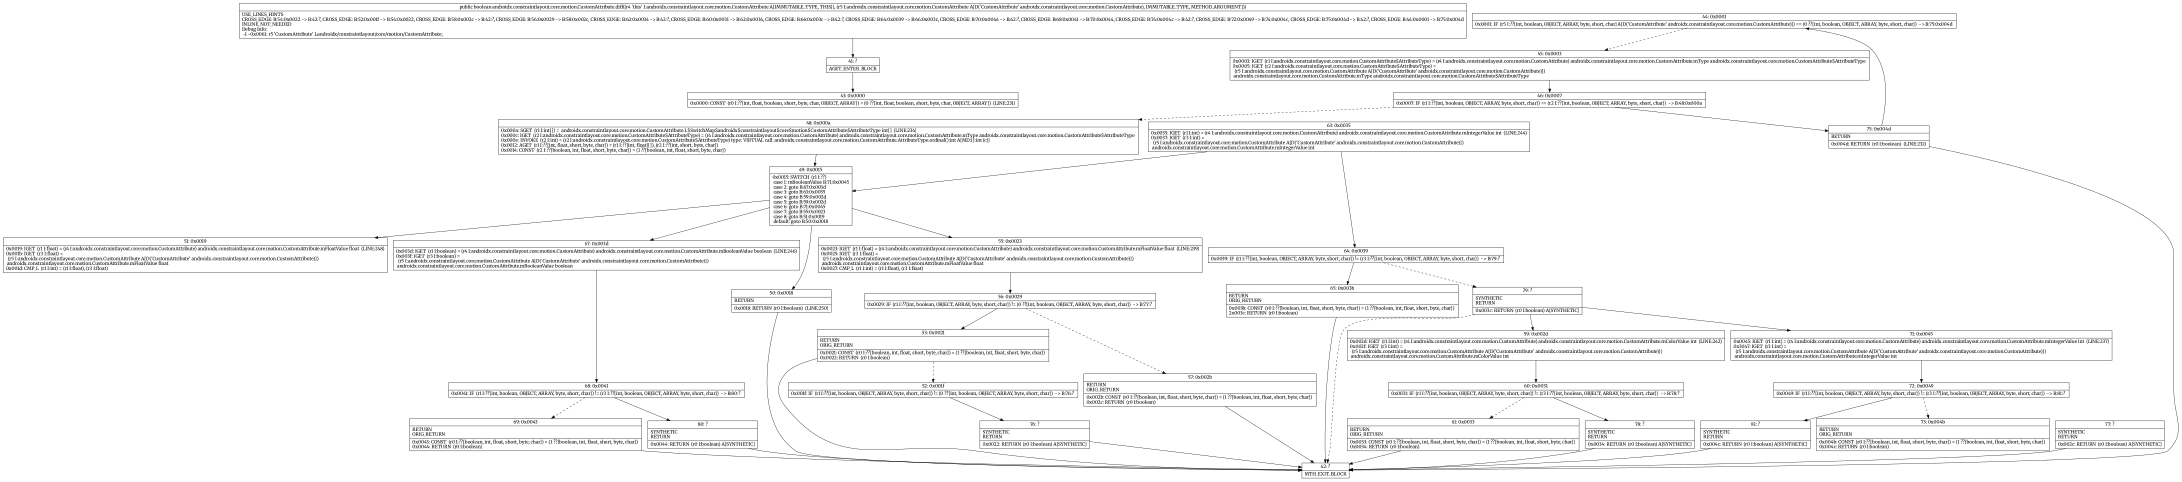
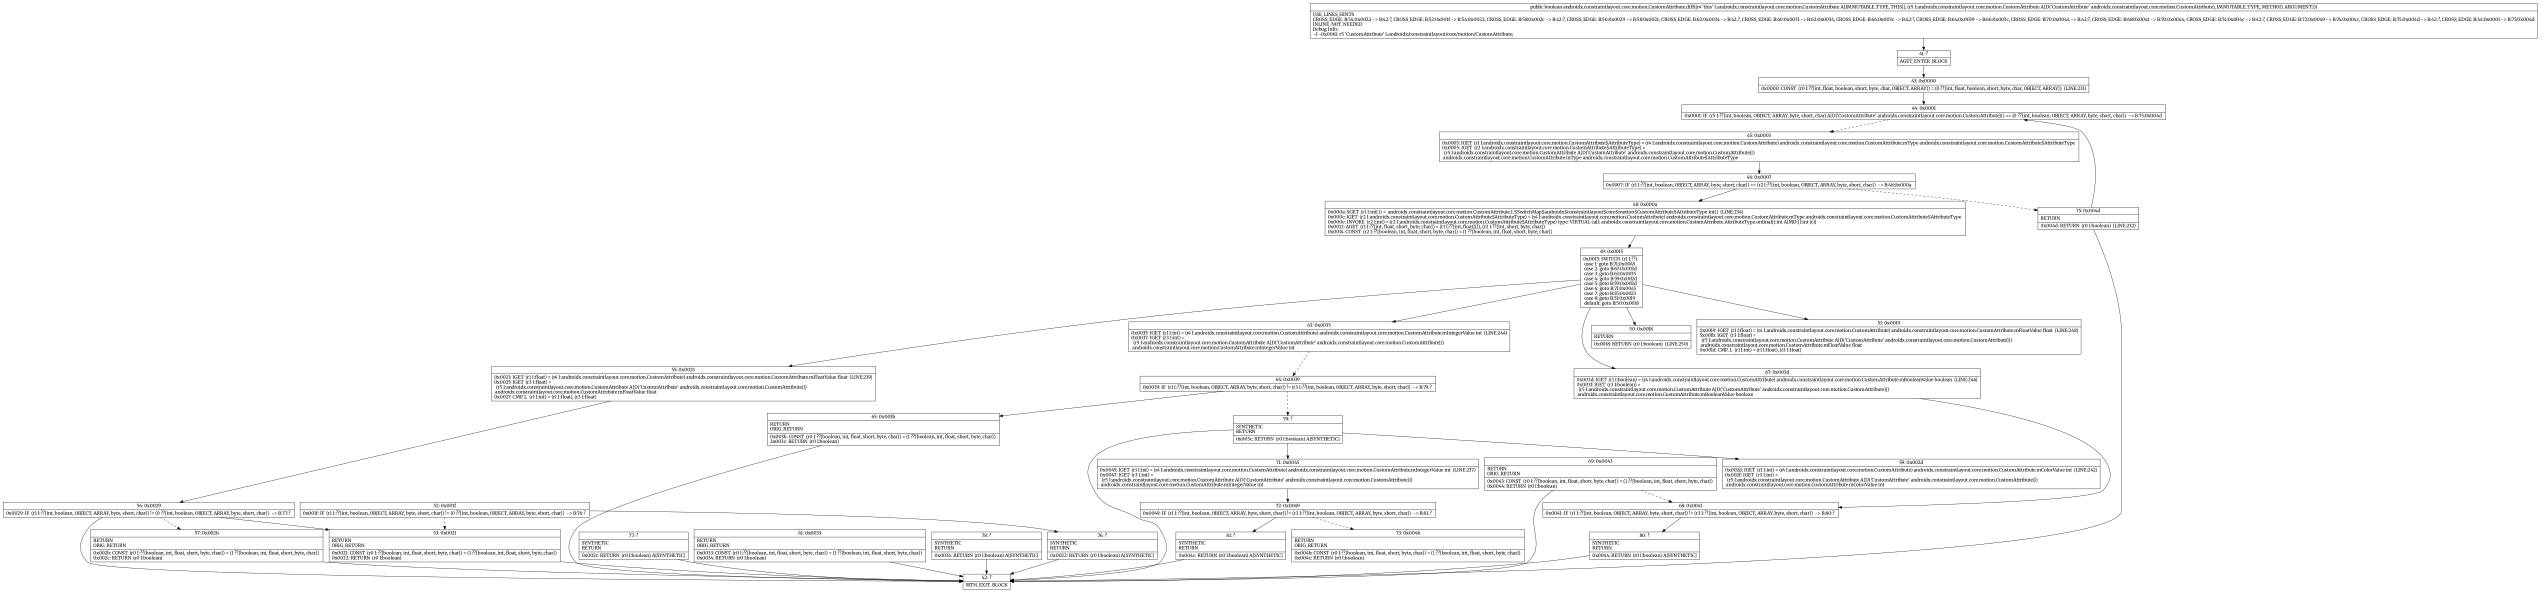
edge "43: 0x0000" -> "44: 0x0001": added
edge "46: 0x0007" -> "48: 0x000a": style dashed -> solid
edge "46: 0x0007" -> "75: 0x004d": style solid -> dashed
edge "63: 0x0035" -> "49: 0x0015": reversed
node "49: 0x0015": text "case 1: mBooleanValue B:71:0x0045" -> "case 1: goto B:71:0x0045"
edge "63: 0x0035" -> "64: 0x0039": style solid -> dashed
node "51: 0x0019": text "0x001b: IGET  (r3 I:float) =" -> "5x001b: IGET  (r3 I:float) ="
edge "79: ?" -> "42: ?": style dashed -> solid
node "71: 0x0045": text "0x3047: IGET  (r3 I:int) =" -> "0x0047: IGET  (r3 I:int) ="
edge "53: 0x0021" -> "52: 0x001f": reversed
node "60: 0x0031": removed
edge "68: 0x0041" -> "69: 0x0043": reversed
edge "50: 0x0018" -> "42: ?": now "56: 0x0029" -> "42: ?"
